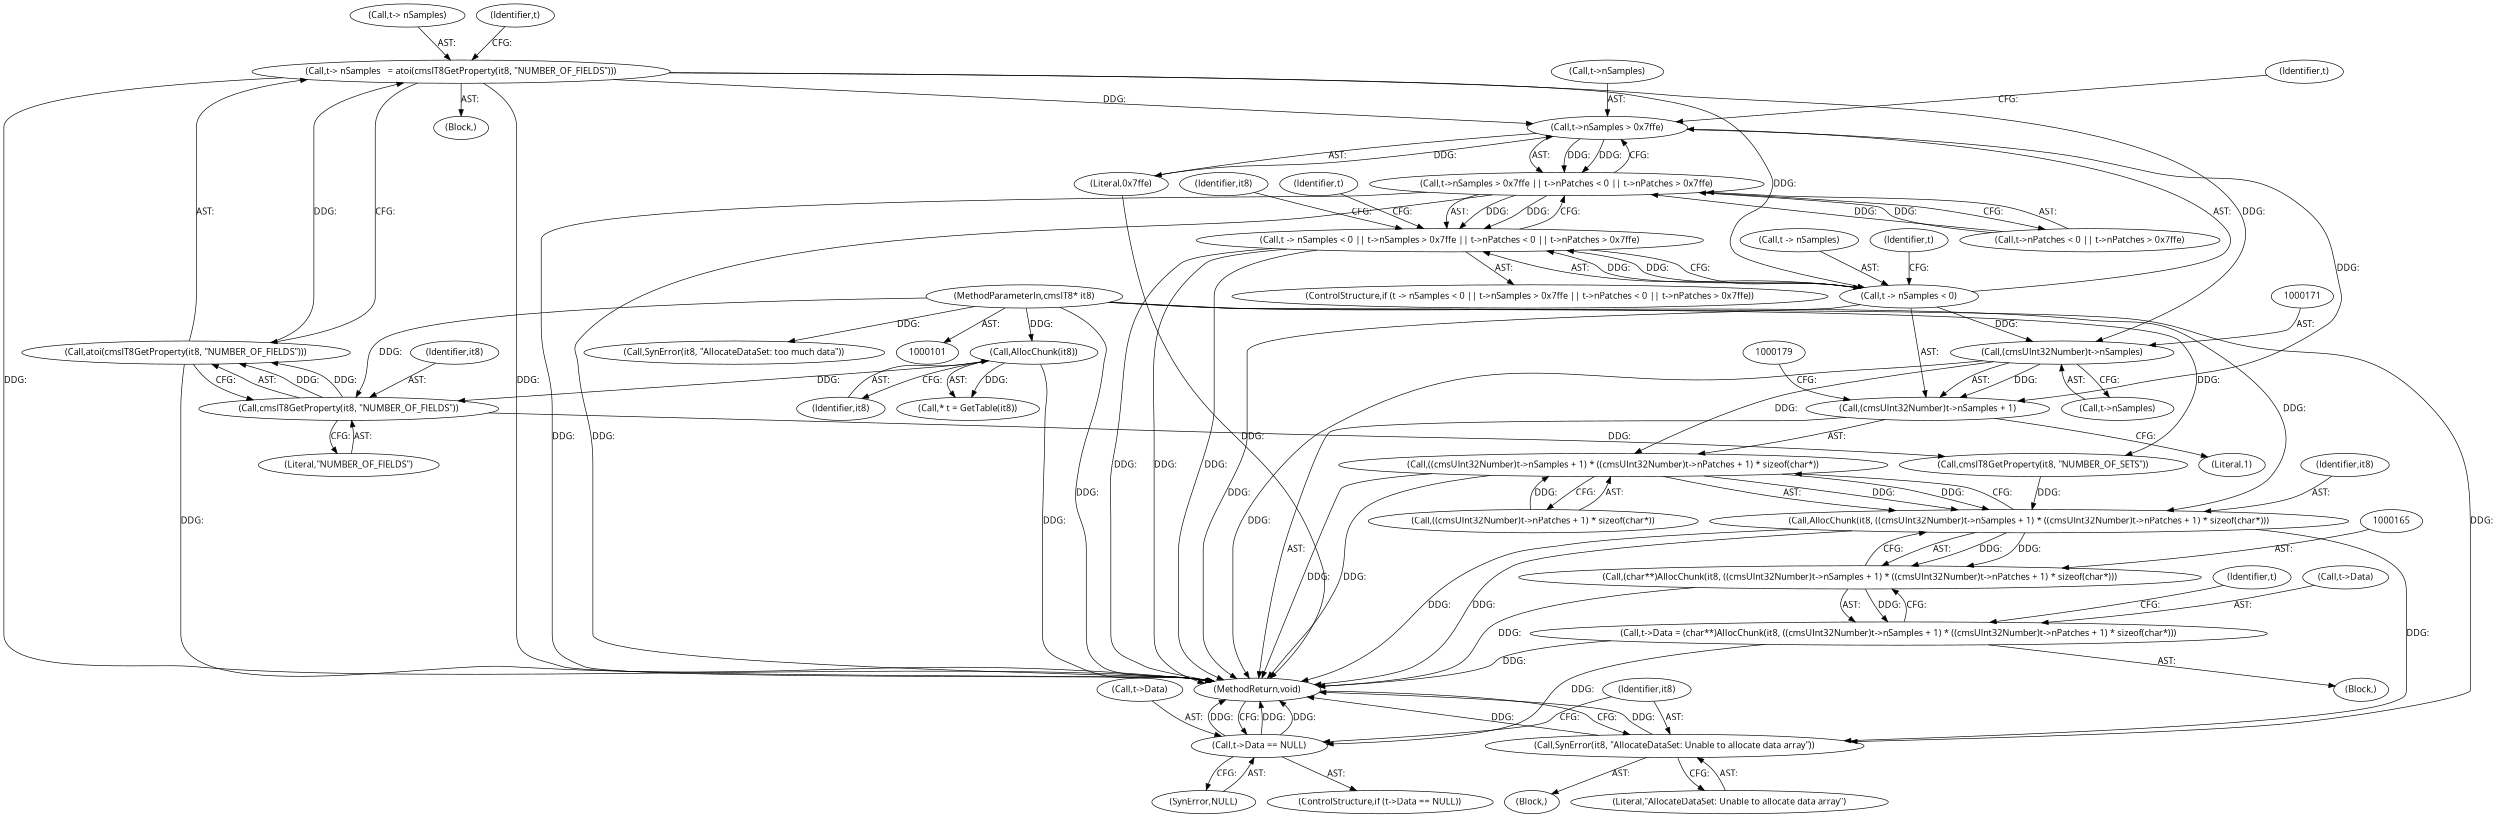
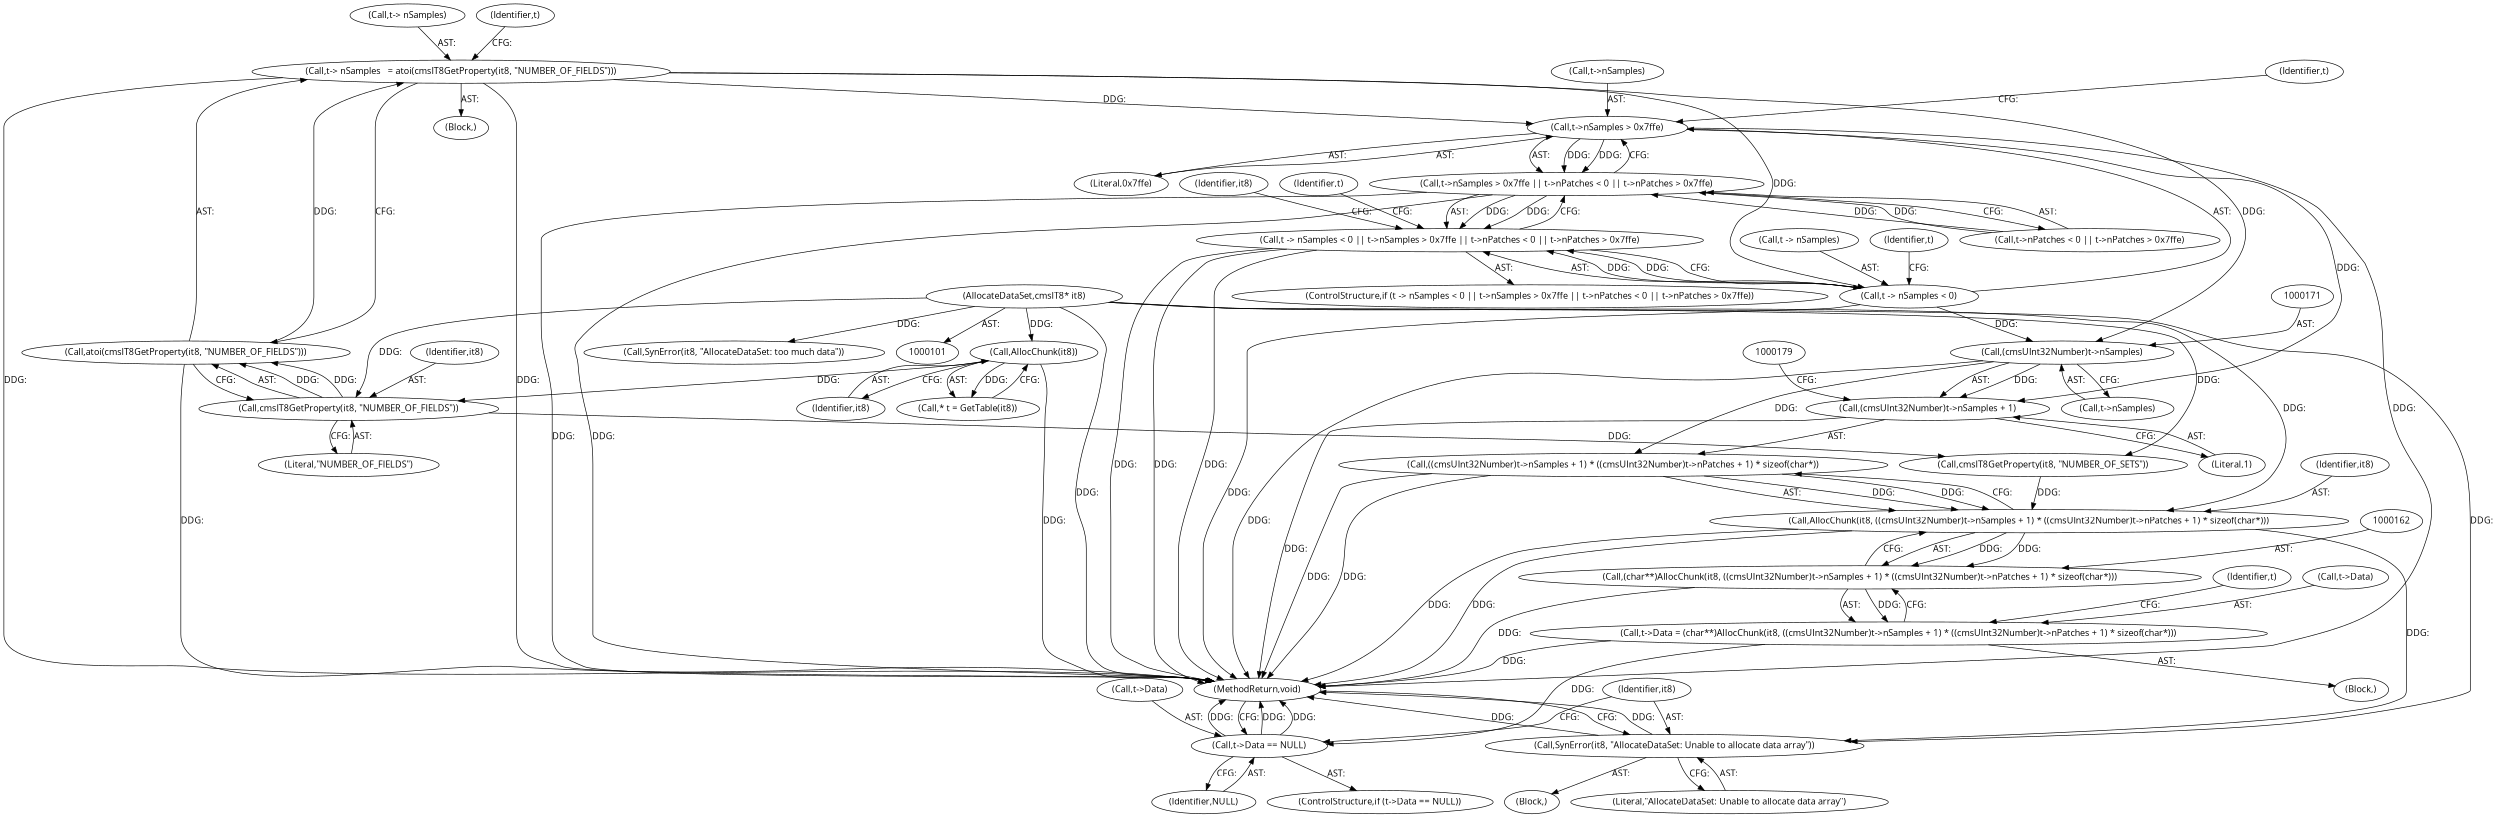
edge "(Literal,0x7ffe)" -> "(Call,t->nSamples > 0x7ffe)": label "DDG: " -> "AST: "
node "(MethodParameterIn,cmsIT8* it8)": label "(MethodParameterIn,cmsIT8* it8)" -> "(AllocateDataSet,cmsIT8* it8)"
edge "(Call,t -> nSamples < 0)" -> "(Call,(cmsUInt32Number)t->nSamples + 1)": now "(Literal,1)" -> "(Call,(cmsUInt32Number)t->nSamples + 1)"
edge "(Call,* t = GetTable(it8))" -> "(Call,AllocChunk(it8))": added, label "CFG:"
edge "(Literal,0x7ffe)" -> "(MethodReturn,void)": now "(Call,t->nSamples > 0x7ffe)" -> "(MethodReturn,void)"
node "(Call,((cmsUInt32Number)t->nPatches + 1) * sizeof(char*))": removed
node "1000165": label "1000165" -> "1000162"
edge "(Call,(cmsUInt32Number)t->nSamples + 1)" -> "(MethodReturn,void)": label "AST: " -> "DDG: "
node "(SynError,NULL)": label "(SynError,NULL)" -> "(Identifier,NULL)"
